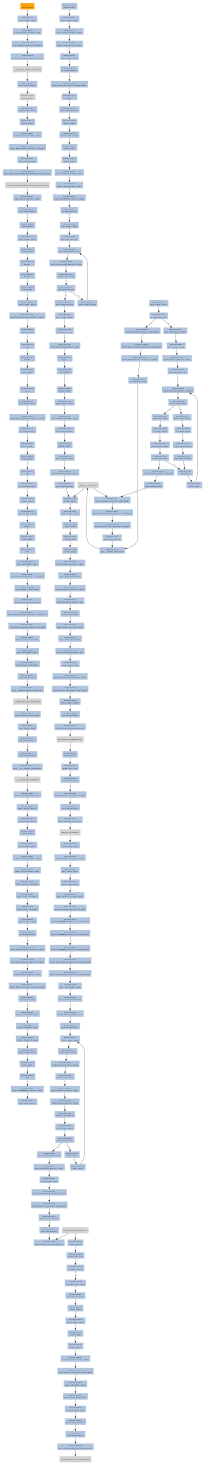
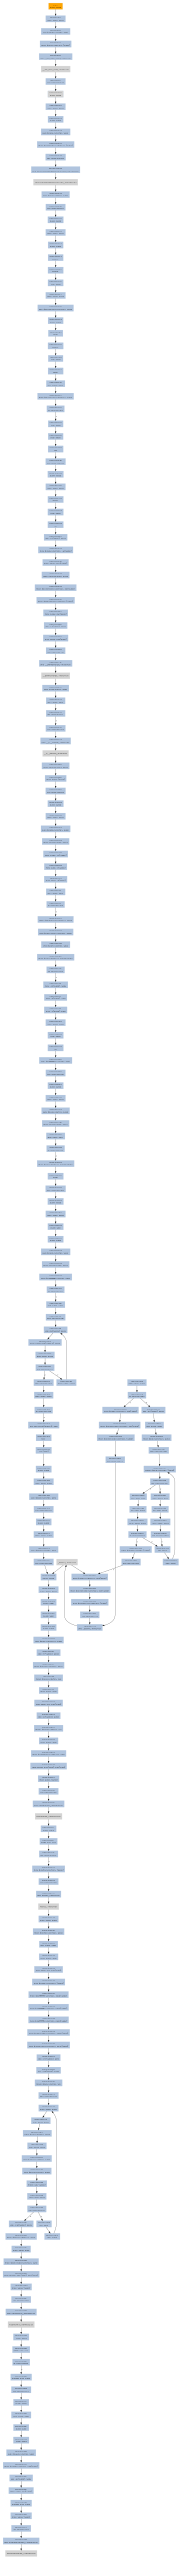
edge "0x00401090 call 0x00402510" -> "0x00402510 pushl %ebp": added
edge "AddAtomA@kernel32.dll" -> "0x004027b4 jmp AddAtomA@kernel32.dll": reversed
